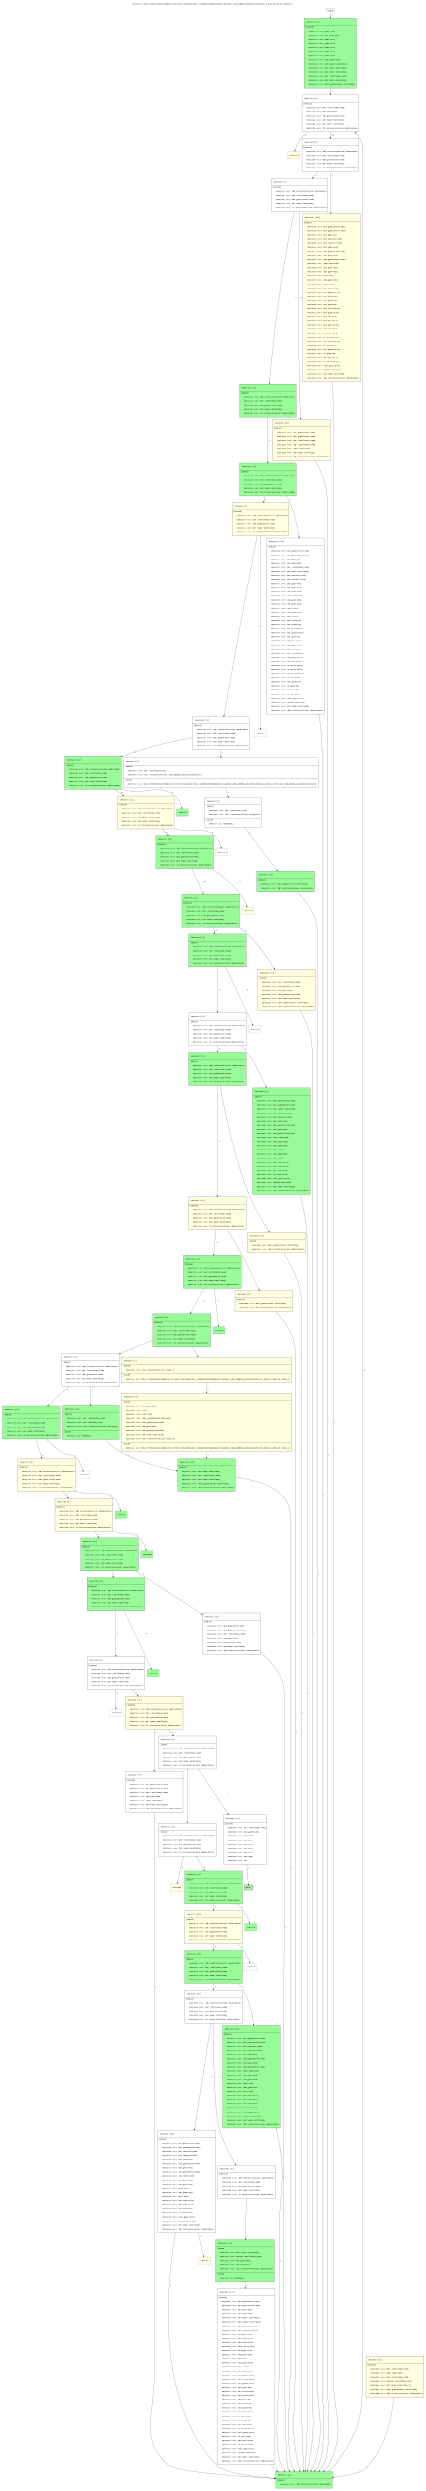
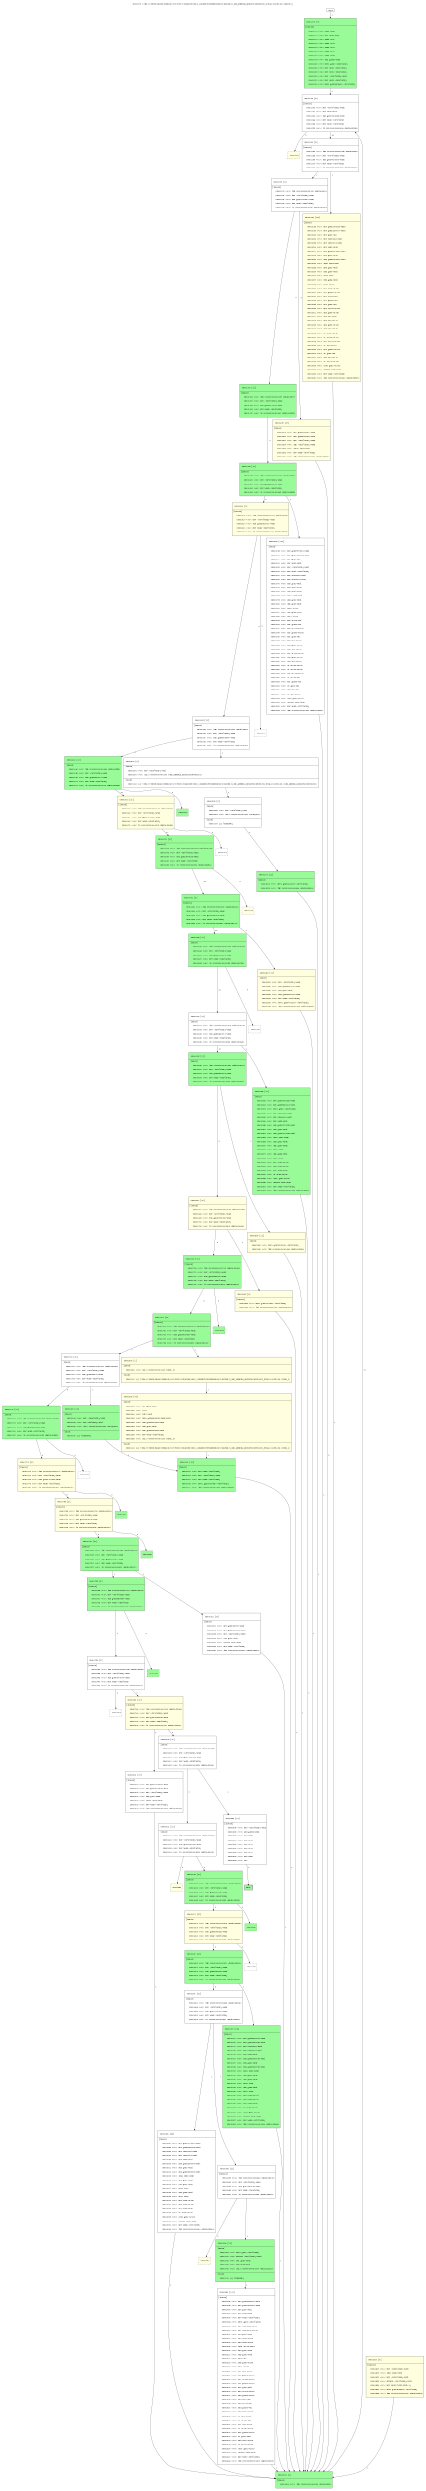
edge "0x401df5 [88]" -> "0x4018b7": now "0x40189e [25]" -> "0x4018b7"
